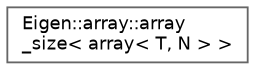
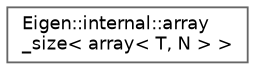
node "Eigen::array::array _size< array< T, N > >": label "Eigen::array::array _size< array< T, N > >" -> "Eigen::internal::array _size< array< T, N > >"
